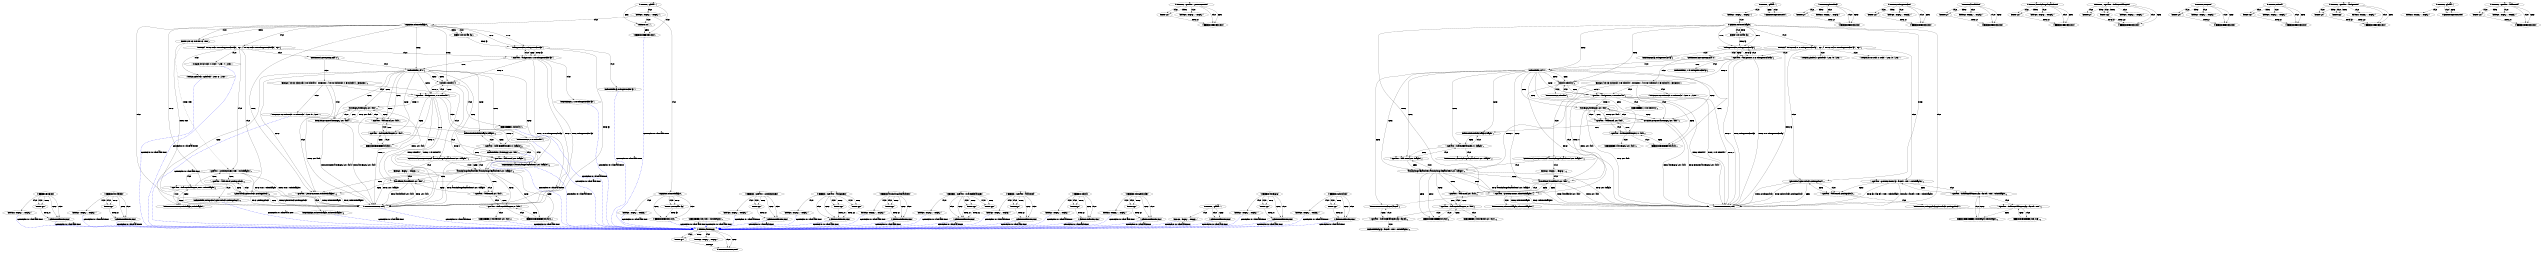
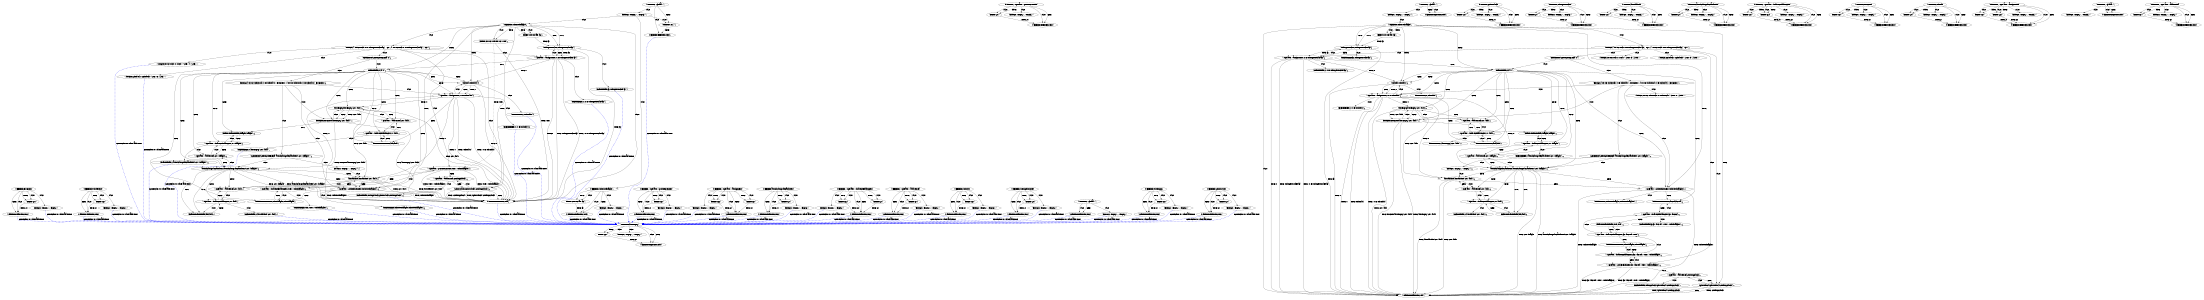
node "<(LOCAL,struct unix_sock* u: unix_sock*)<SUB>9</SUB>>": removed
edge "(<operator>.indirectFieldAccess,user->unix_inflight)" -> "(IDENTIFIER,user,user->unix_inflight--)": added, label "AST:"
edge "(<operator>.indirectFieldAccess,fp->f_cred)" -> "(FIELD_IDENTIFIER,user,user)": added, label "CFG:"
